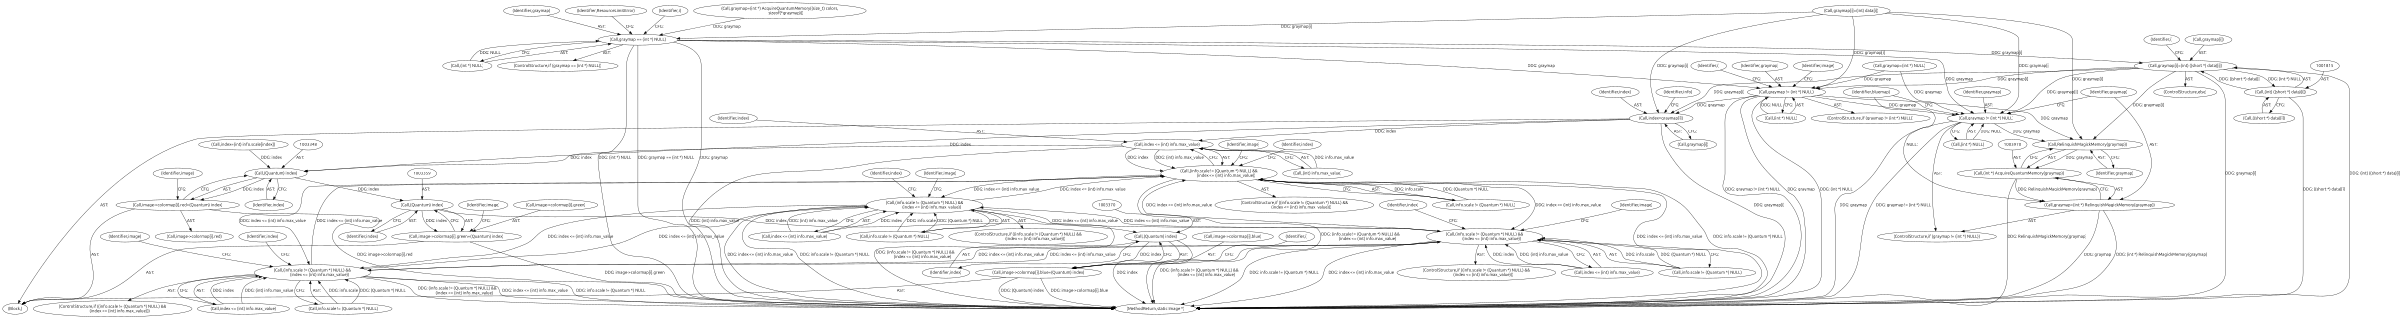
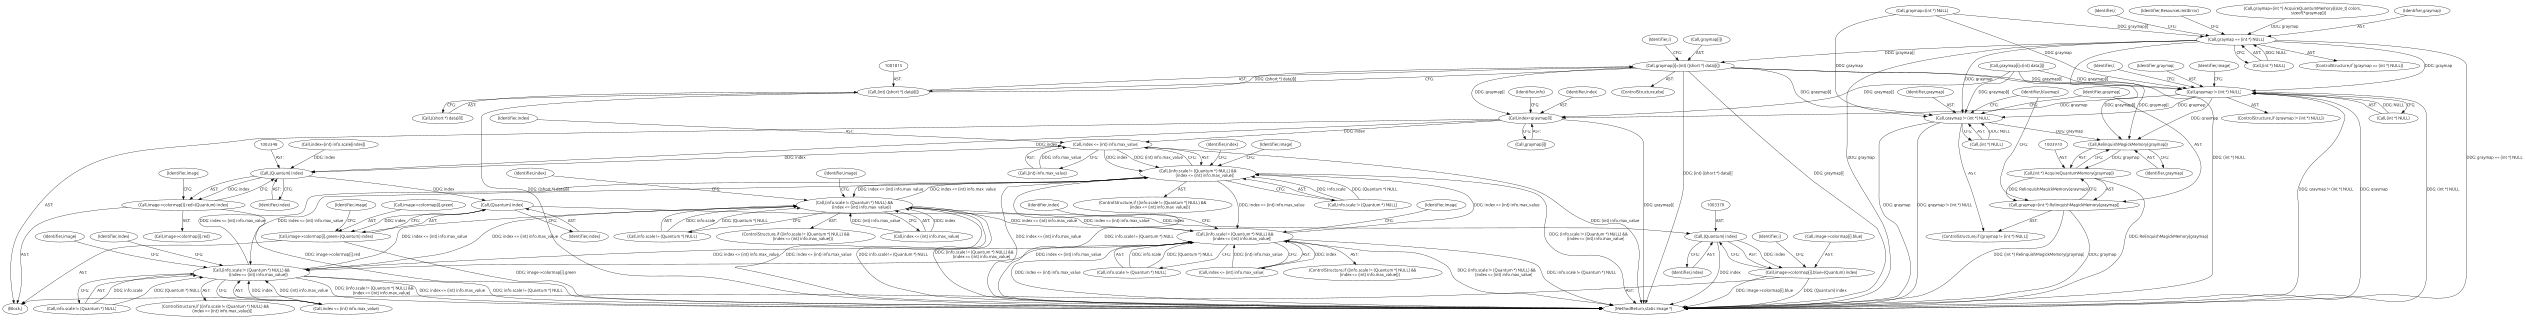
edge "(Call,graymap[i]=(int) data[i])" -> "(Call,graymap == (int *) NULL)": now "(Call,graymap=(int *) NULL)" -> "(Call,graymap == (int *) NULL)"
edge "(Call,graymap[i]=(int) ((short *) data)[i])" -> "(Call,(int) ((short *) data)[i])": label "DDG: (int *) NULL" -> "CFG: "
edge "(Identifier,bluemap)" -> "(Call,graymap=(int *) RelinquishMagickMemory(graymap))": label "NULL: " -> "CFG: "
node "1003359": removed
